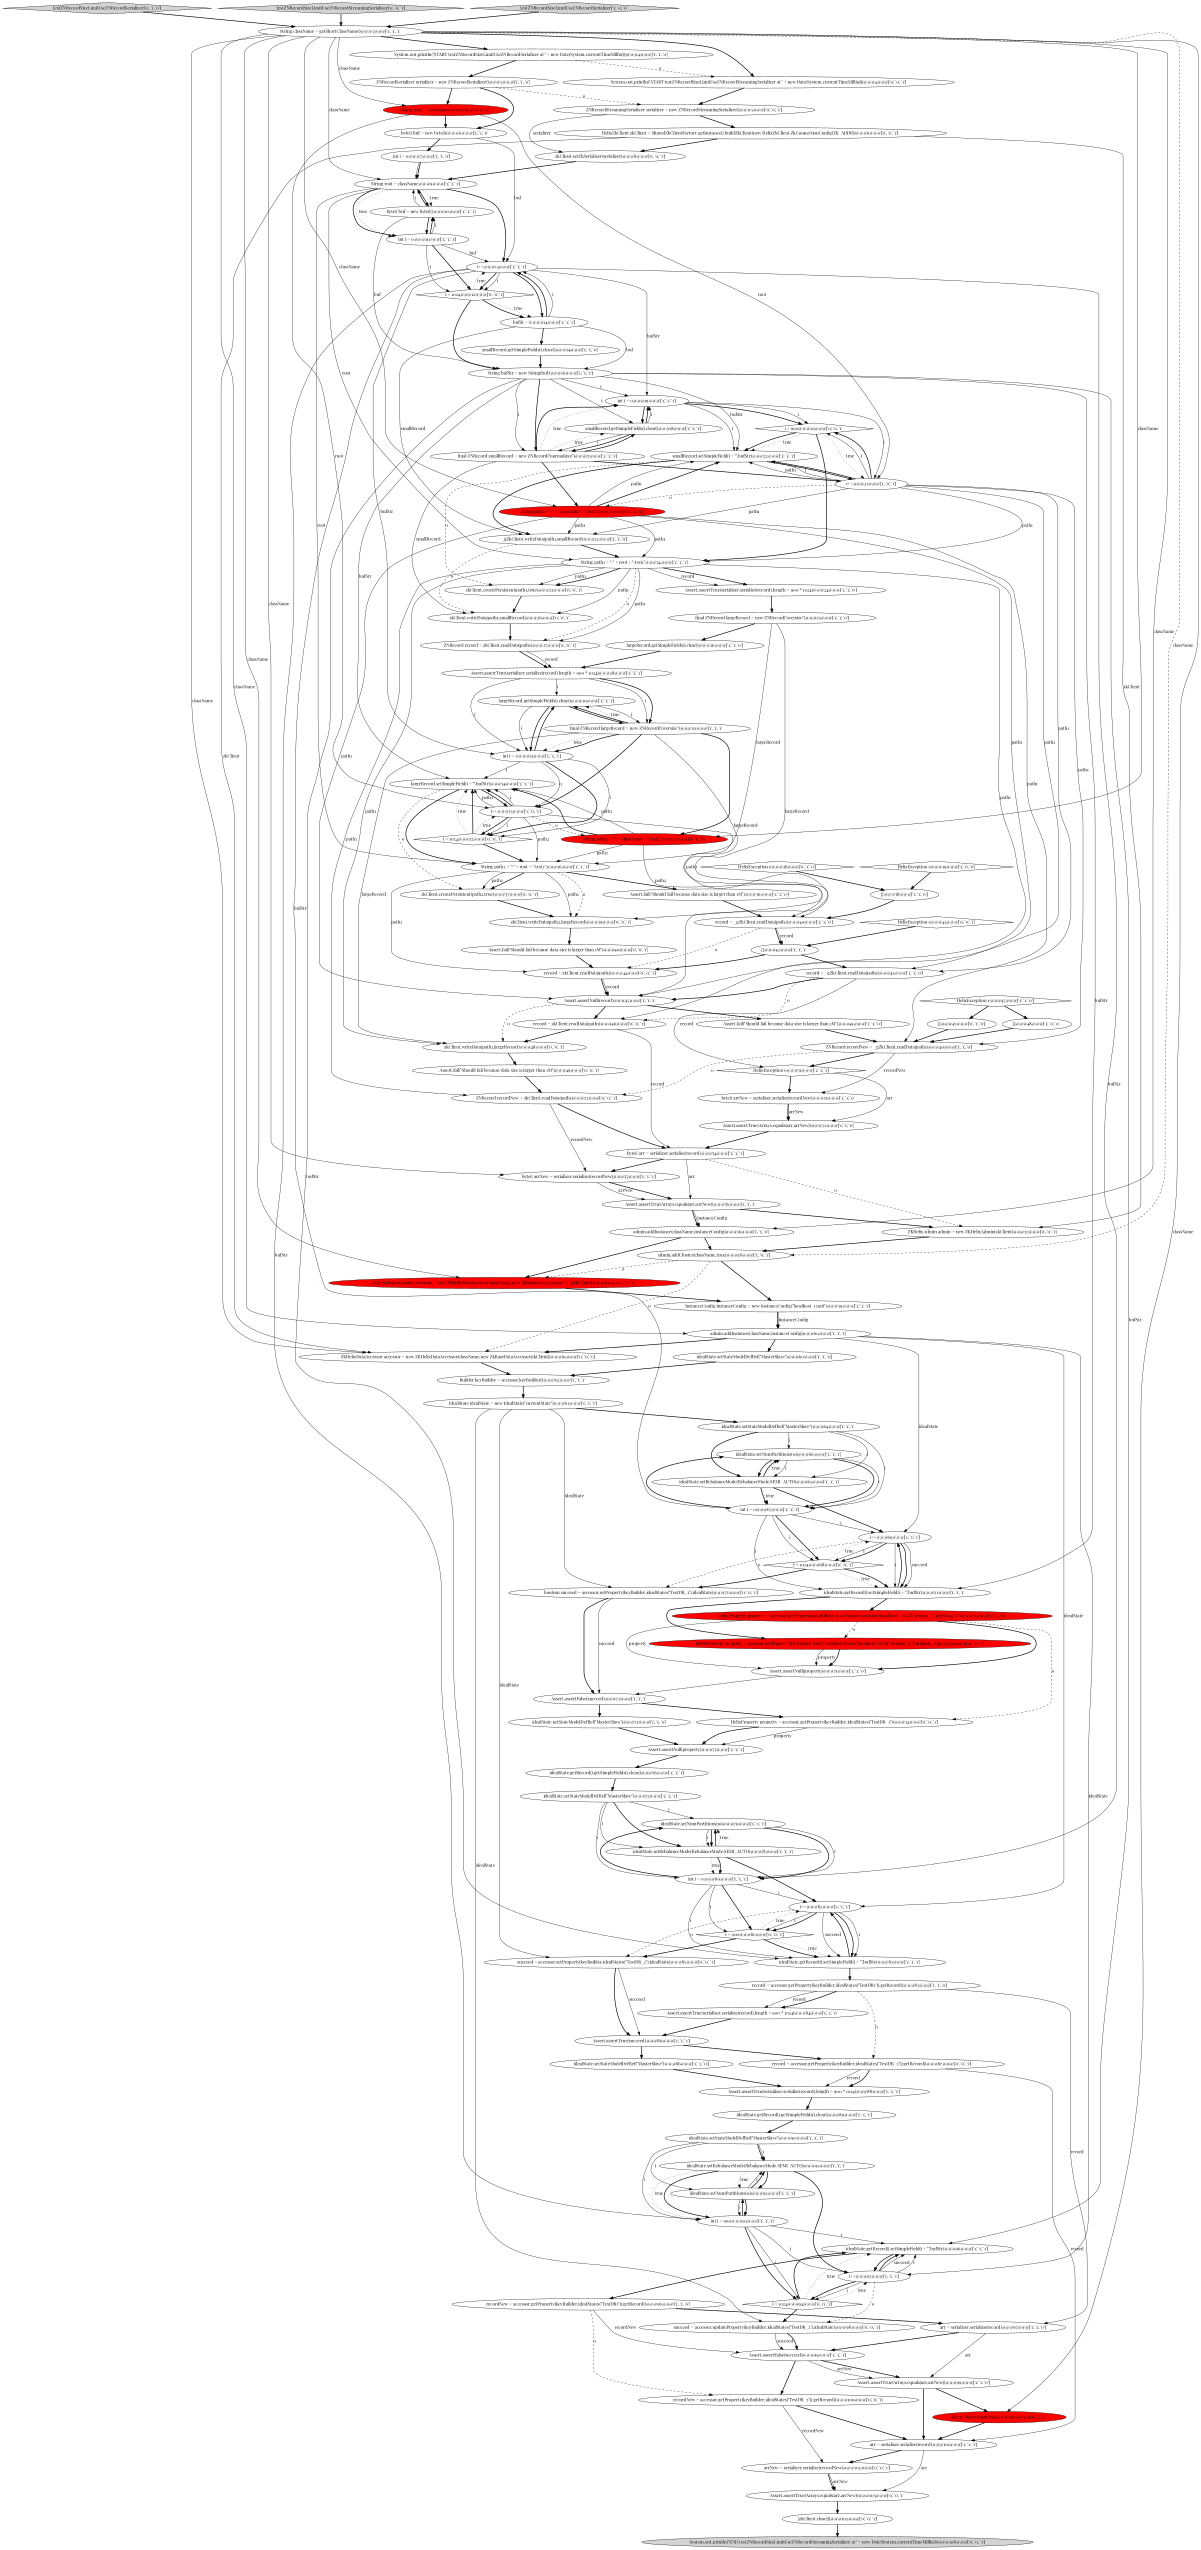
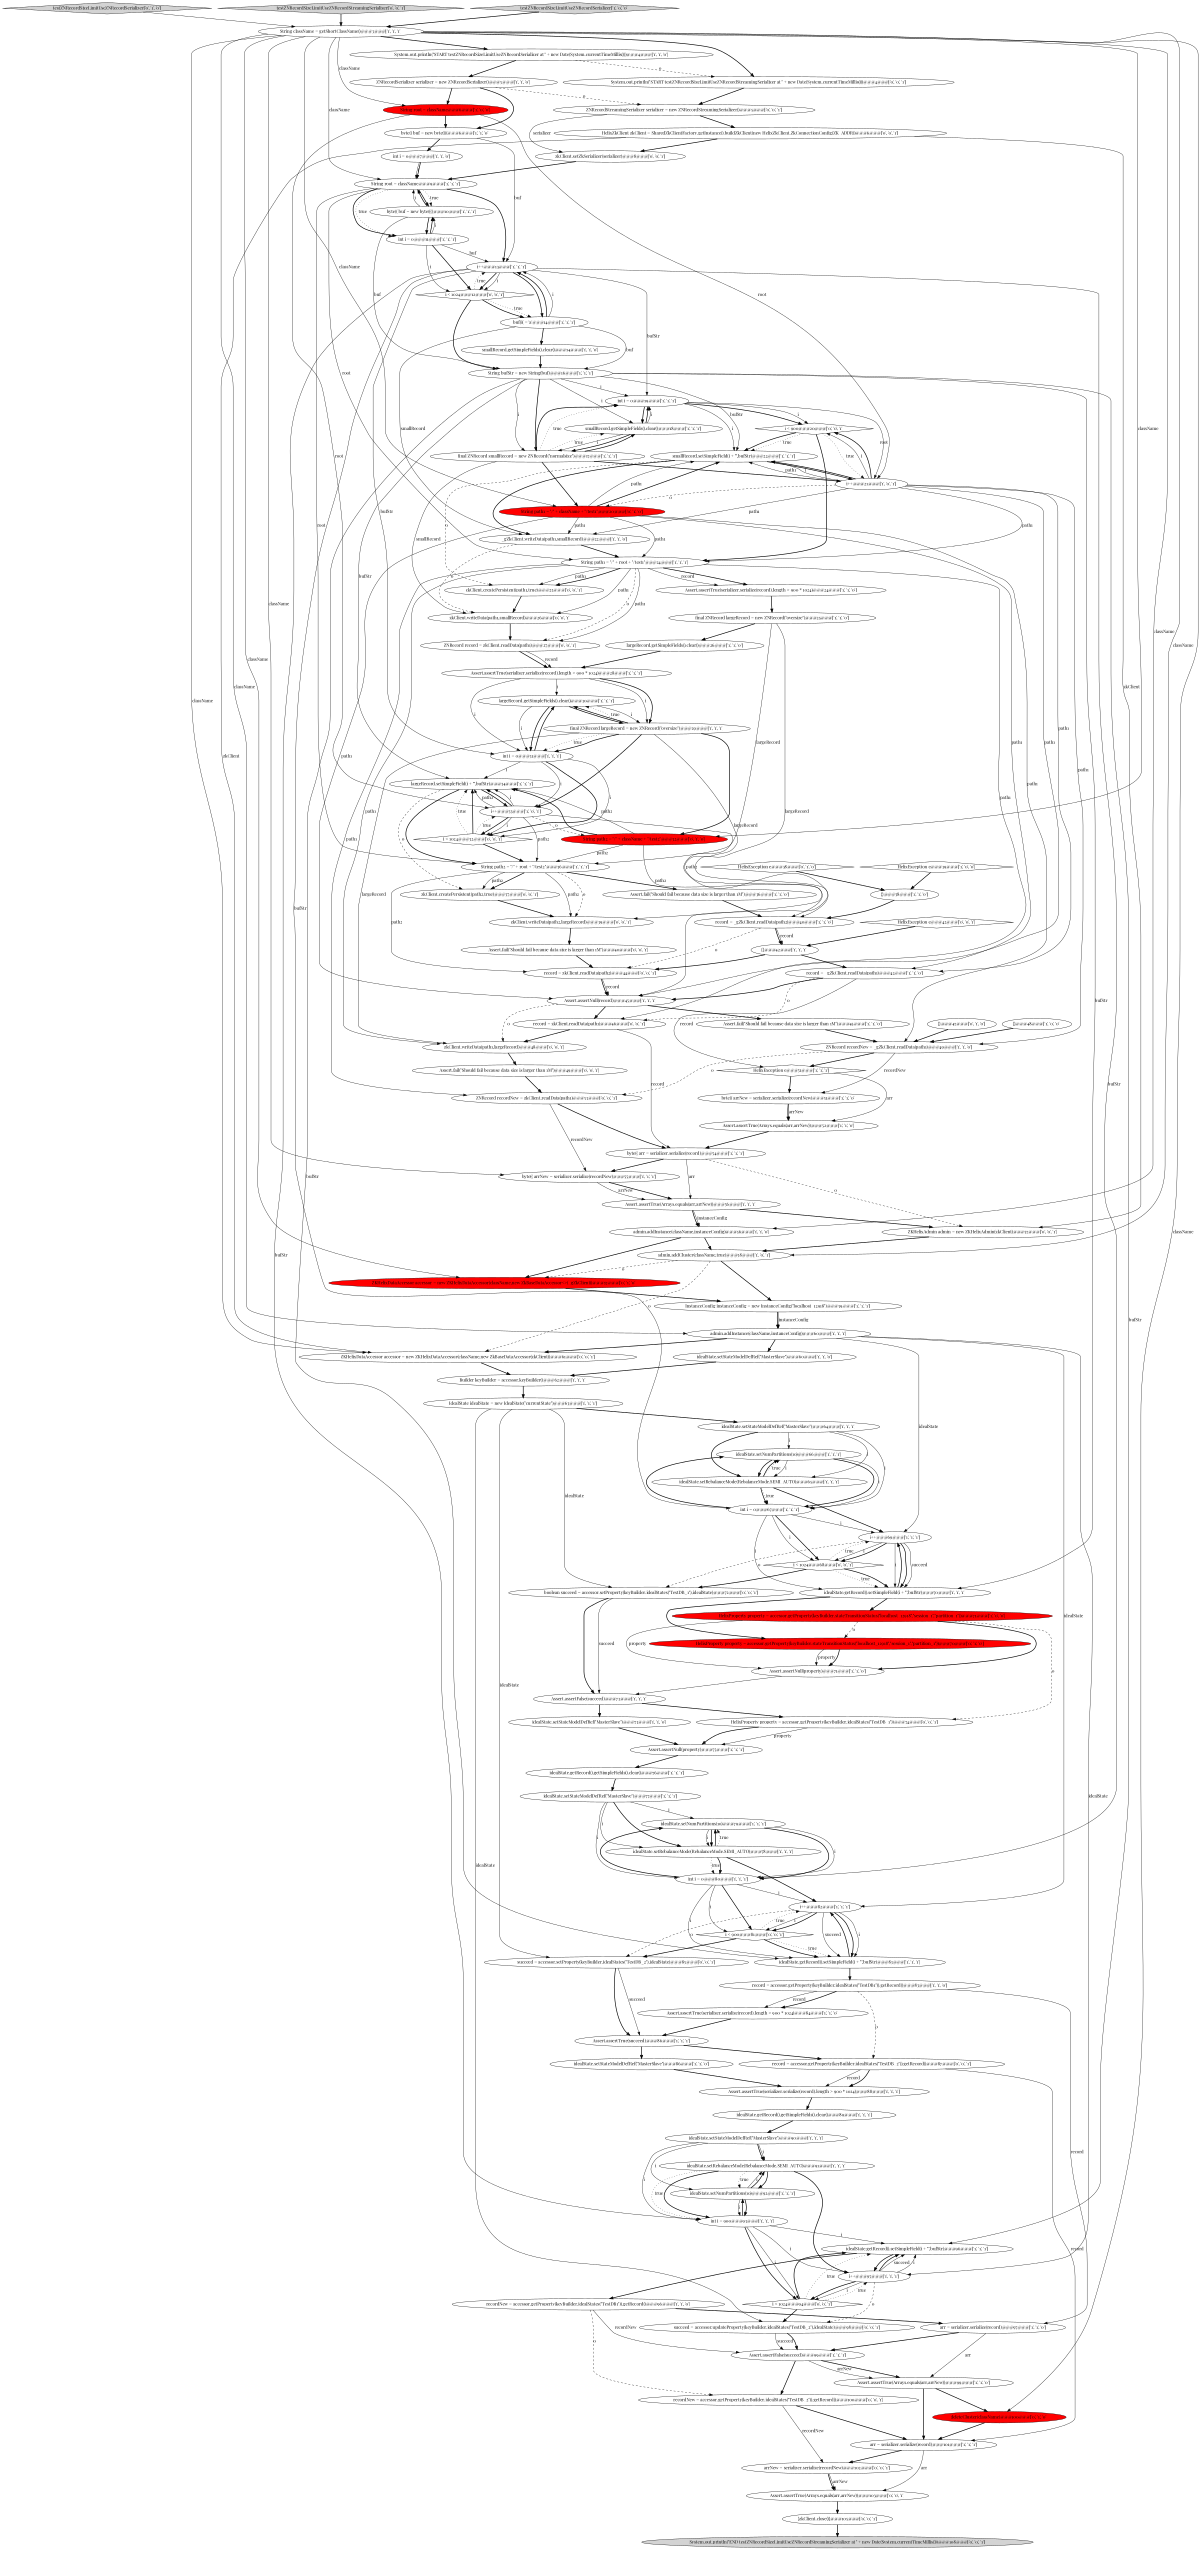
edge "testZNRecordSizeLimitUseZNRecordSerializer['0', '1', '0']" -> "String className = getShortClassName()@@@3@@@['1', '1', '1']": style bold -> solid
edge "String className = getShortClassName()@@@3@@@['1', '1', '1']" -> "admin.addCluster(className,true)@@@58@@@['1', '0', '1']": style dashed -> solid
edge "int i = 0@@@19@@@['1', '1', '1']" -> "i++@@@21@@@['1', '0', '1']": label "i" -> "root"
edge "int i = 0@@@31@@@['1', '1', '1']" -> "i++@@@33@@@['1', '0', '1']": label "0" -> "i"
node "HelixException e@@@47@@@['1', '1', '0']": removed
